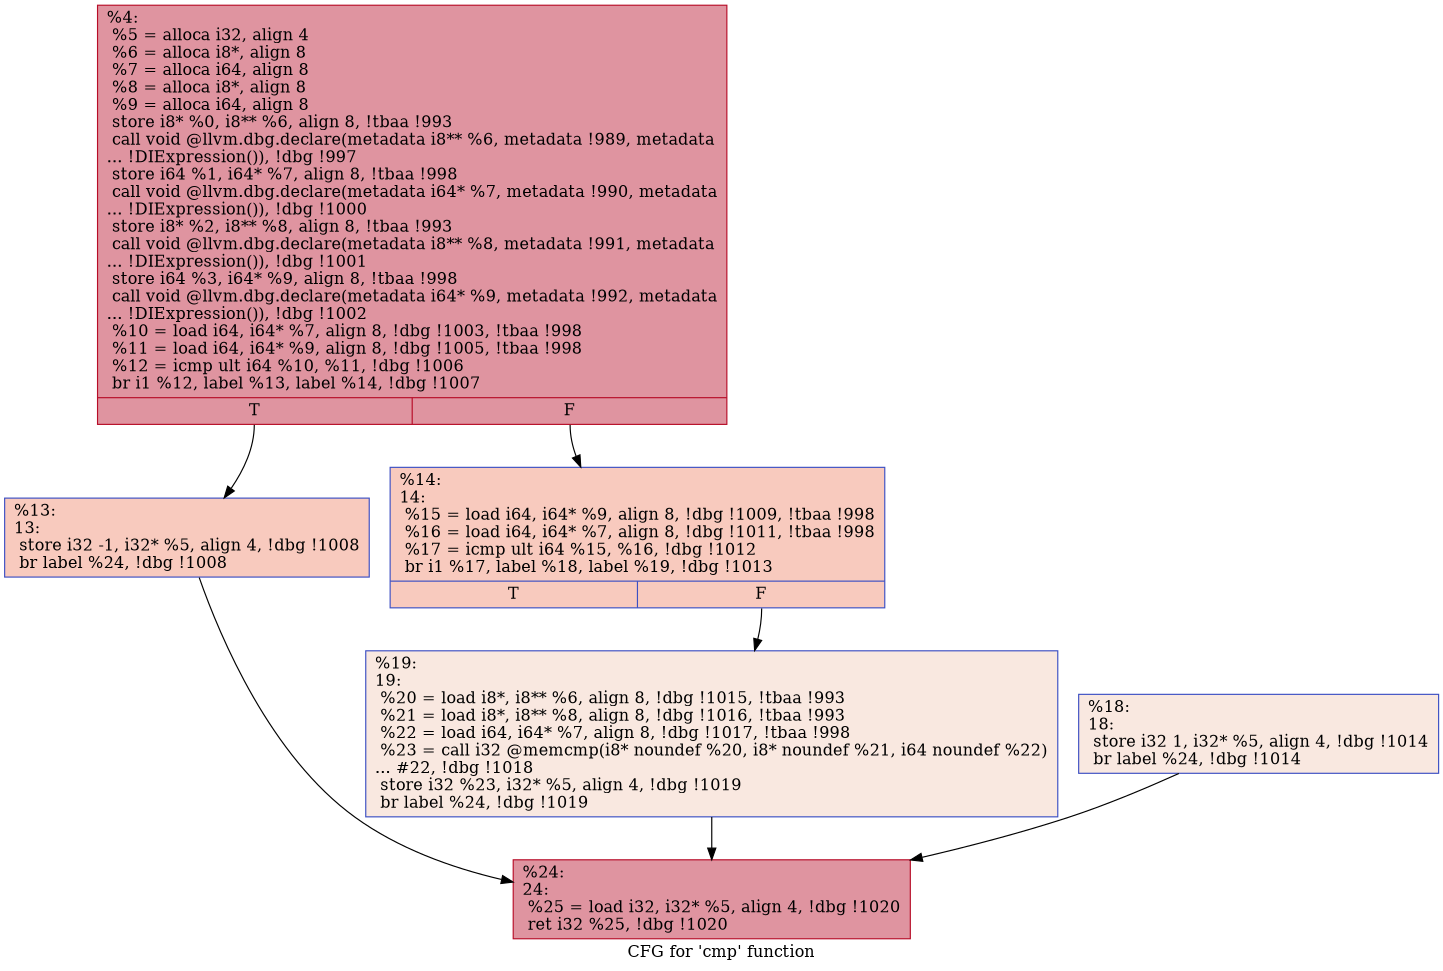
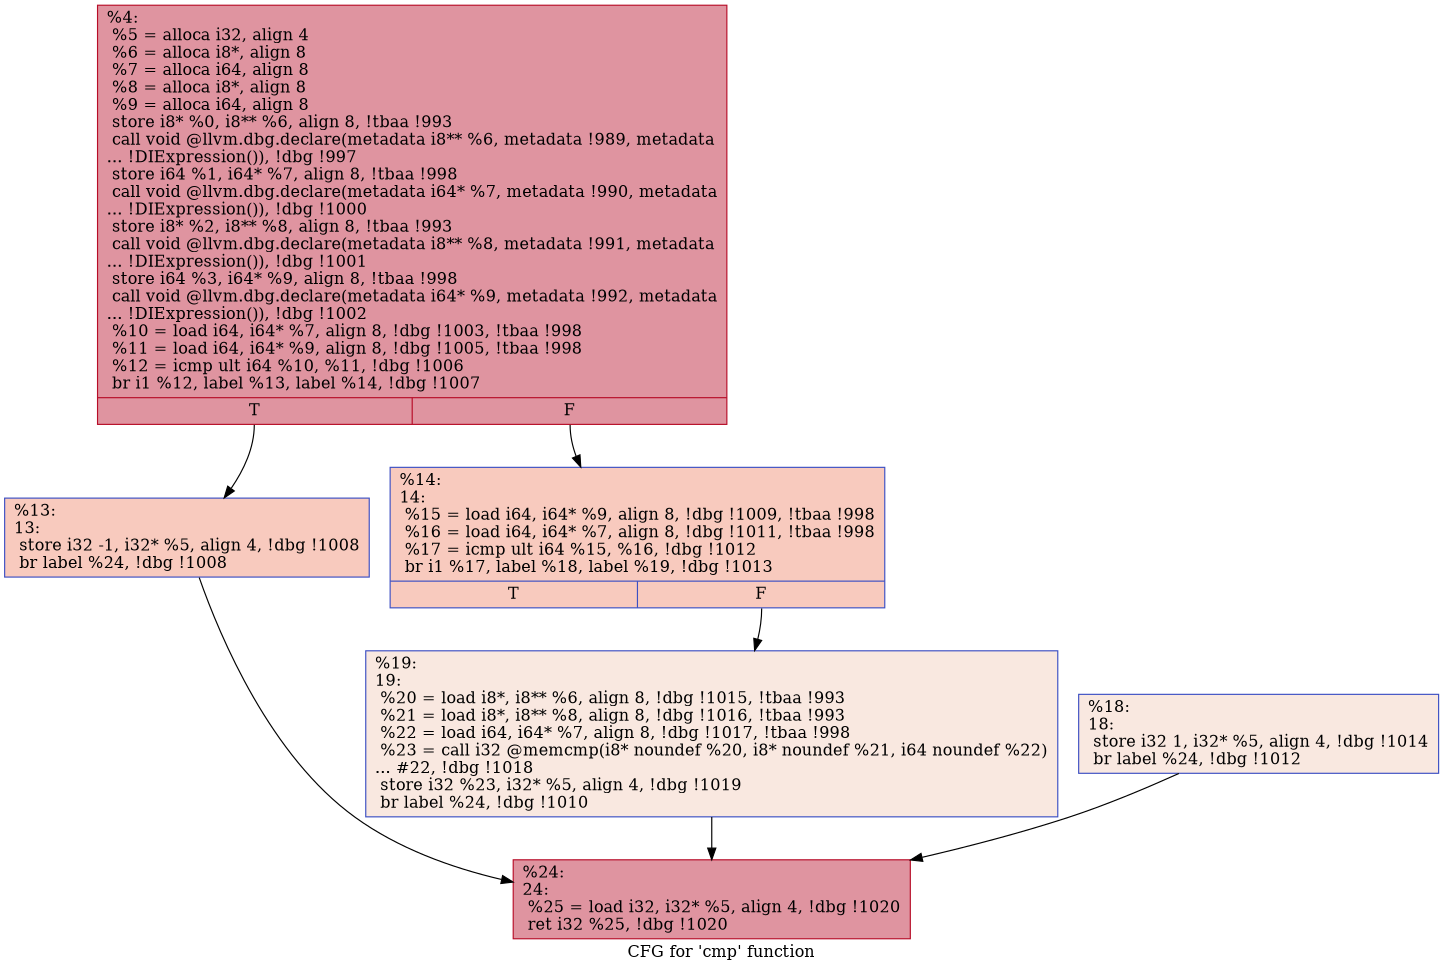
node "%18:": text "br label %24, !dbg !1014" -> "br label %24, !dbg !1012"
node "%19:": text "br label %24, !dbg !1019" -> "br label %24, !dbg !1010"
